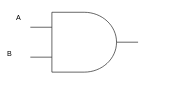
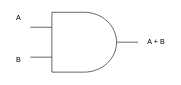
node "A + B": added
node "B": moved (9, 54) -> (18, 60)
